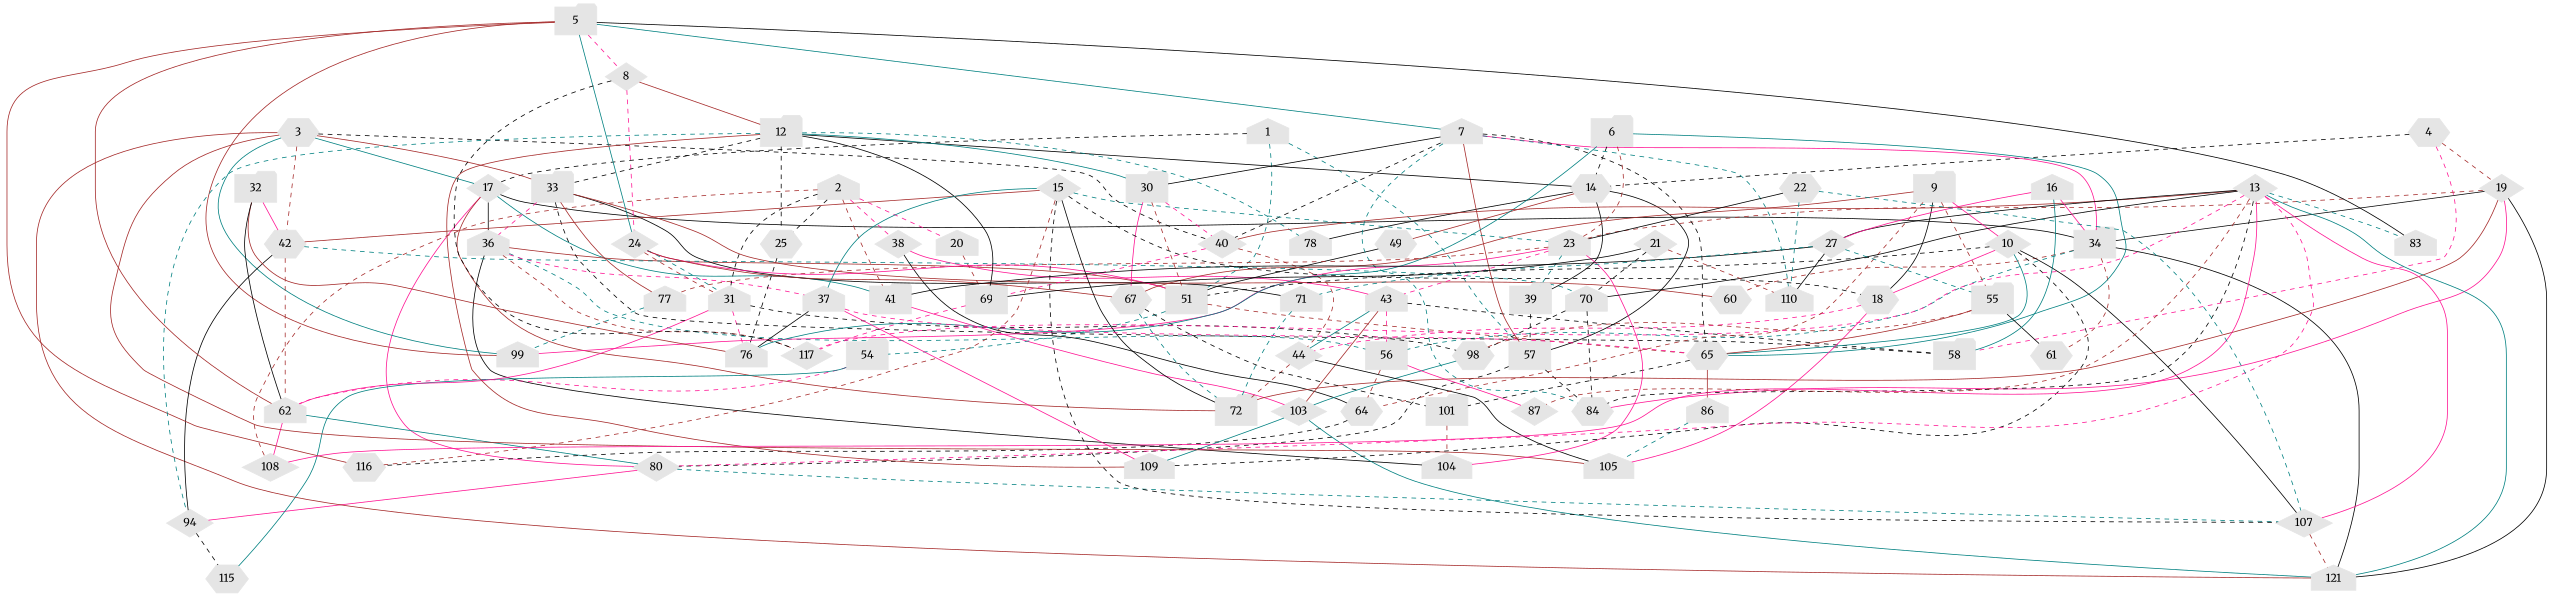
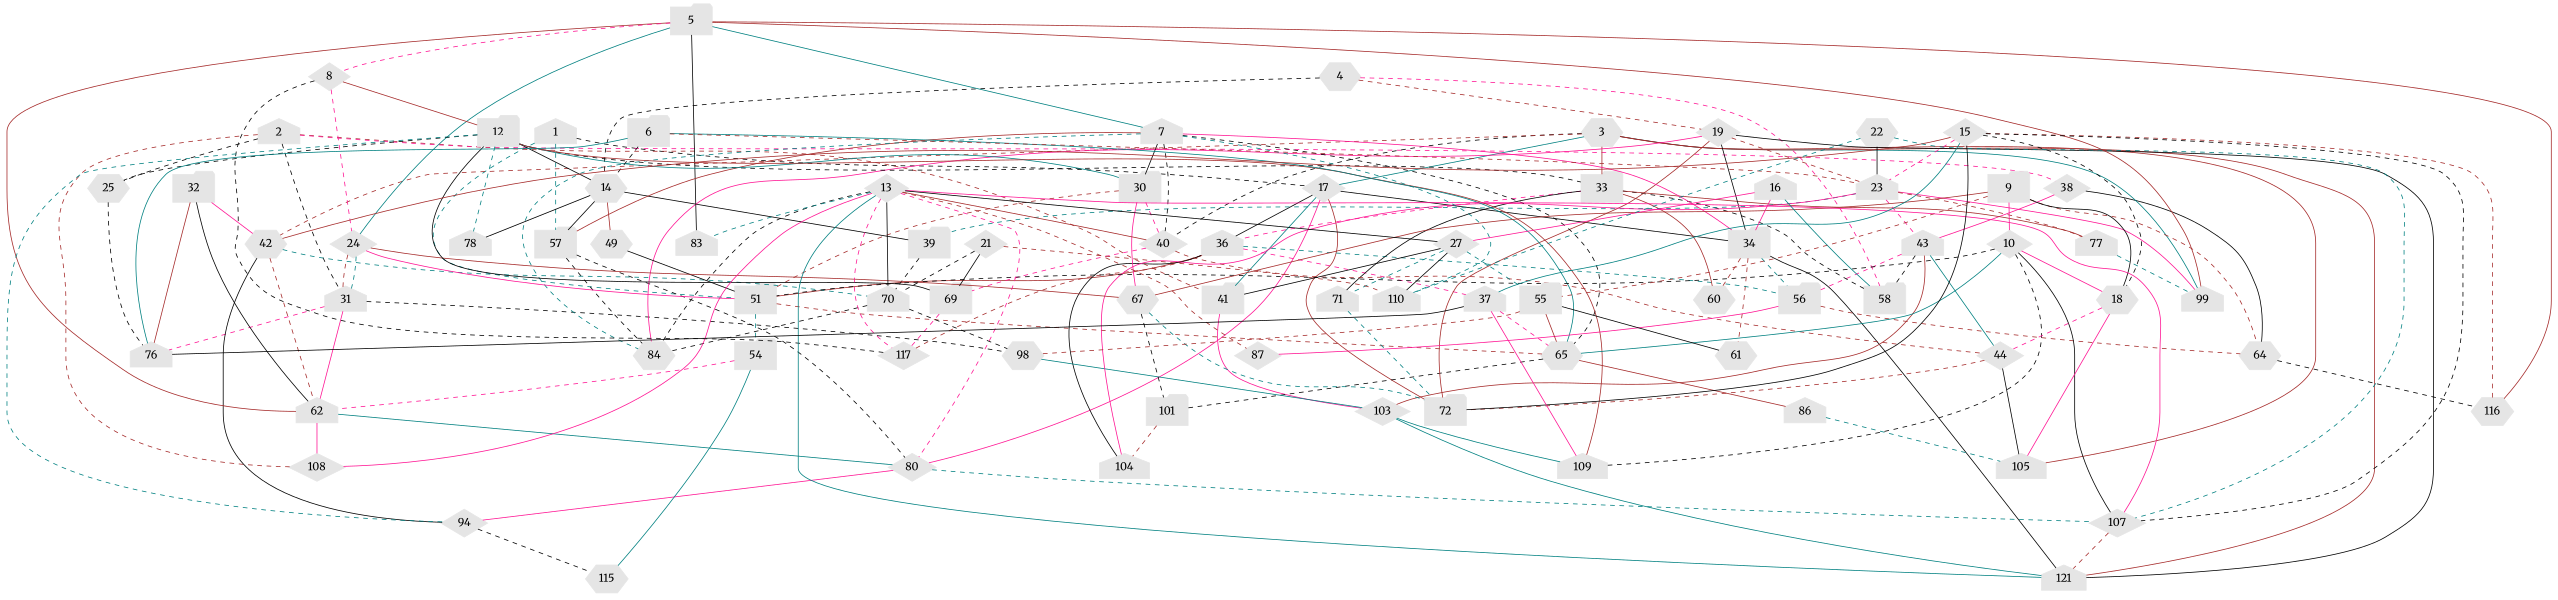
edge "15" -- "23": color teal -> deeppink
node "20": removed
edge "39" -- "57": now "39" -- "70"
